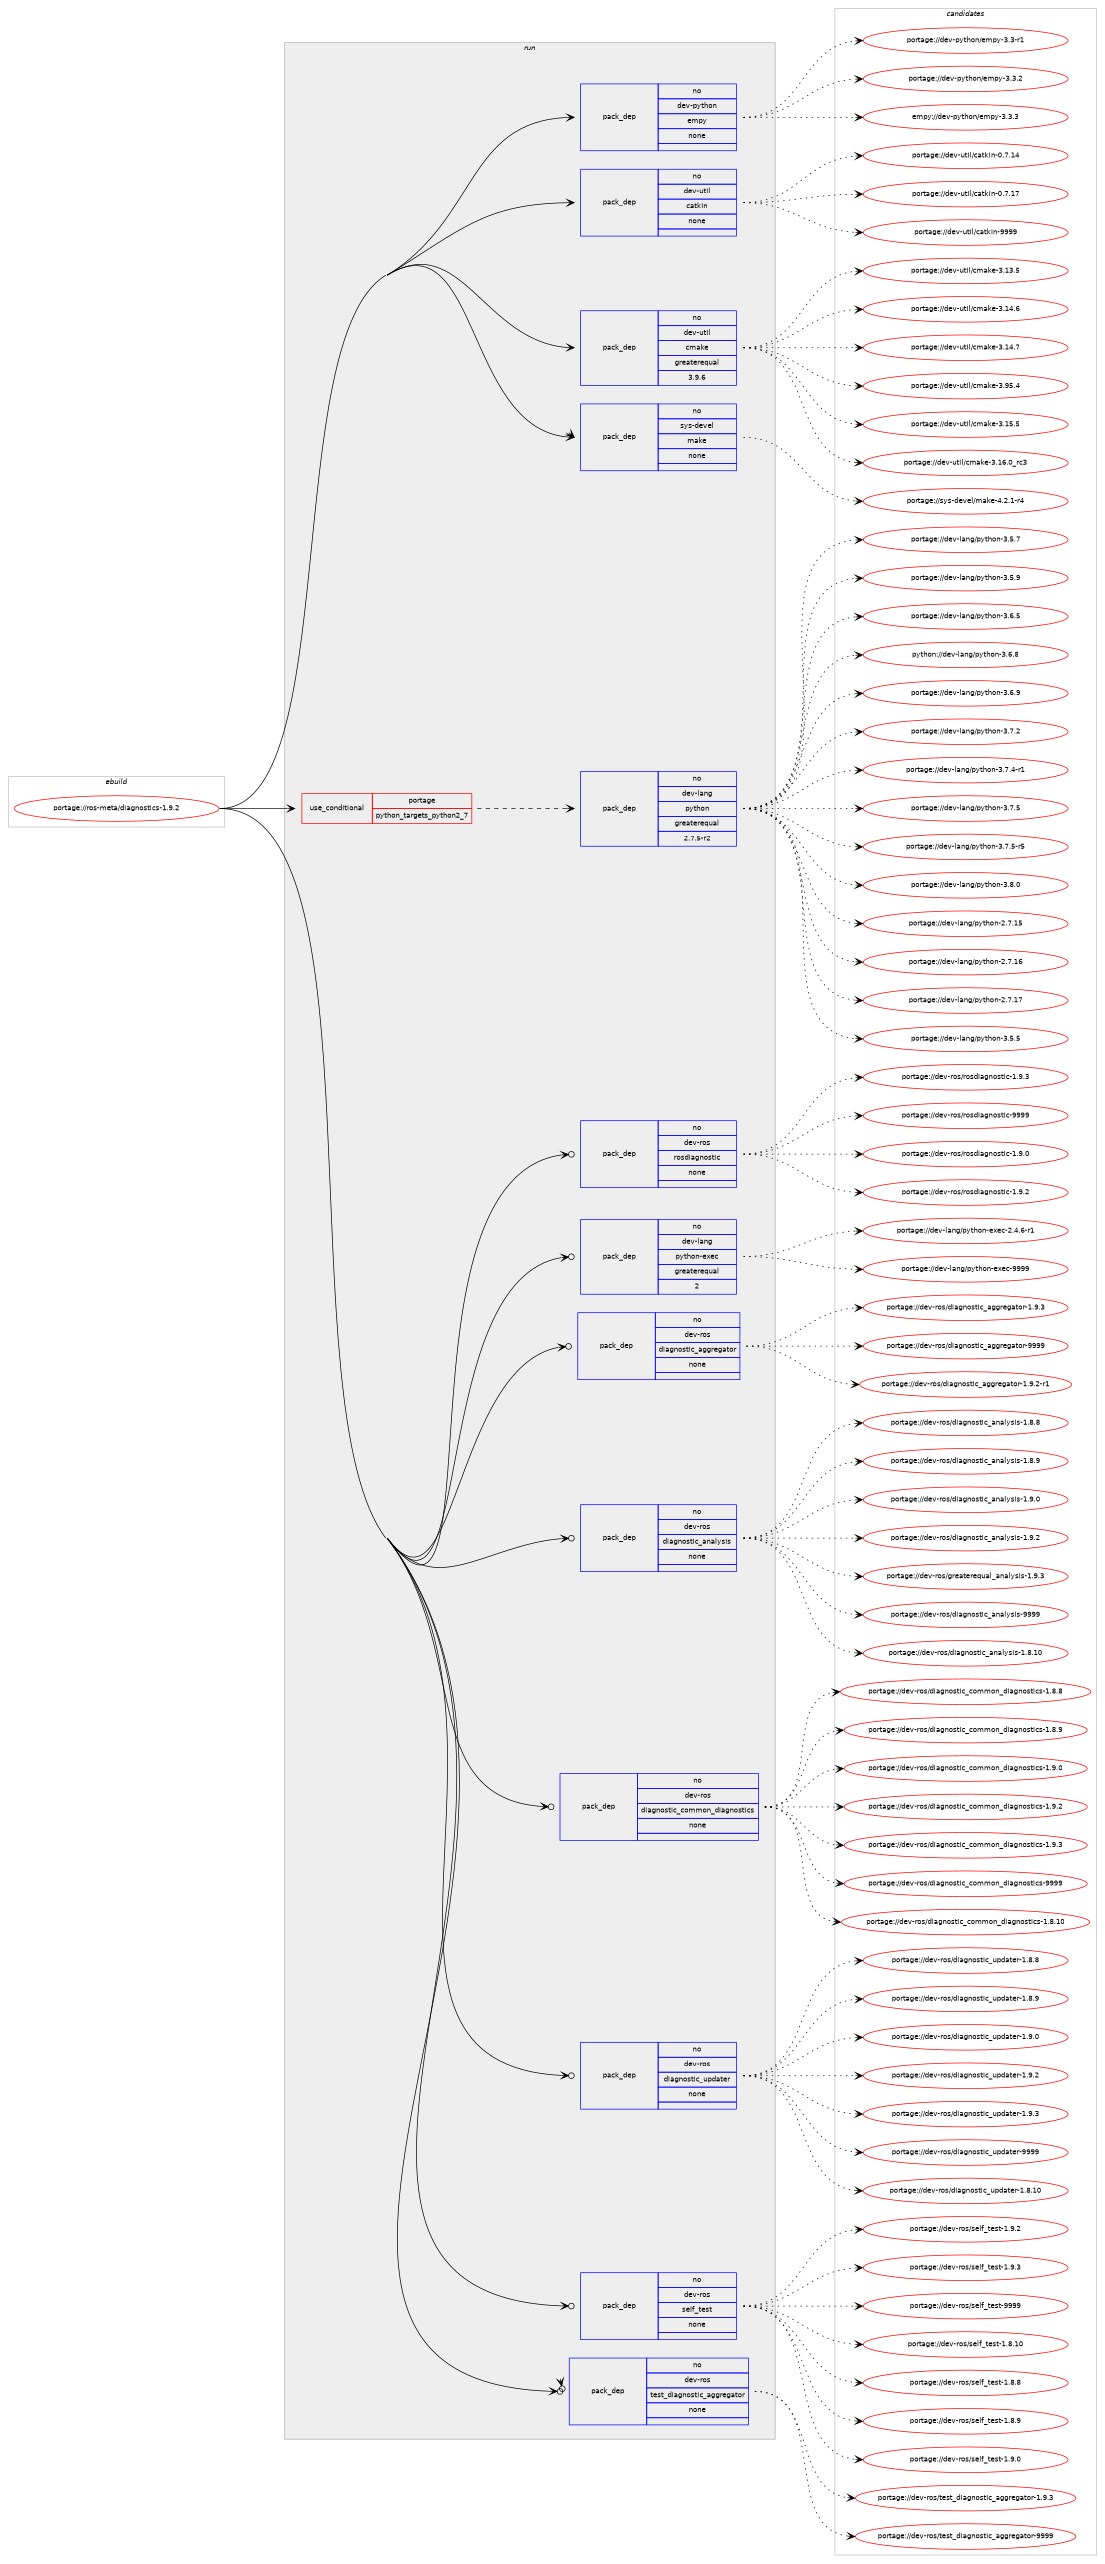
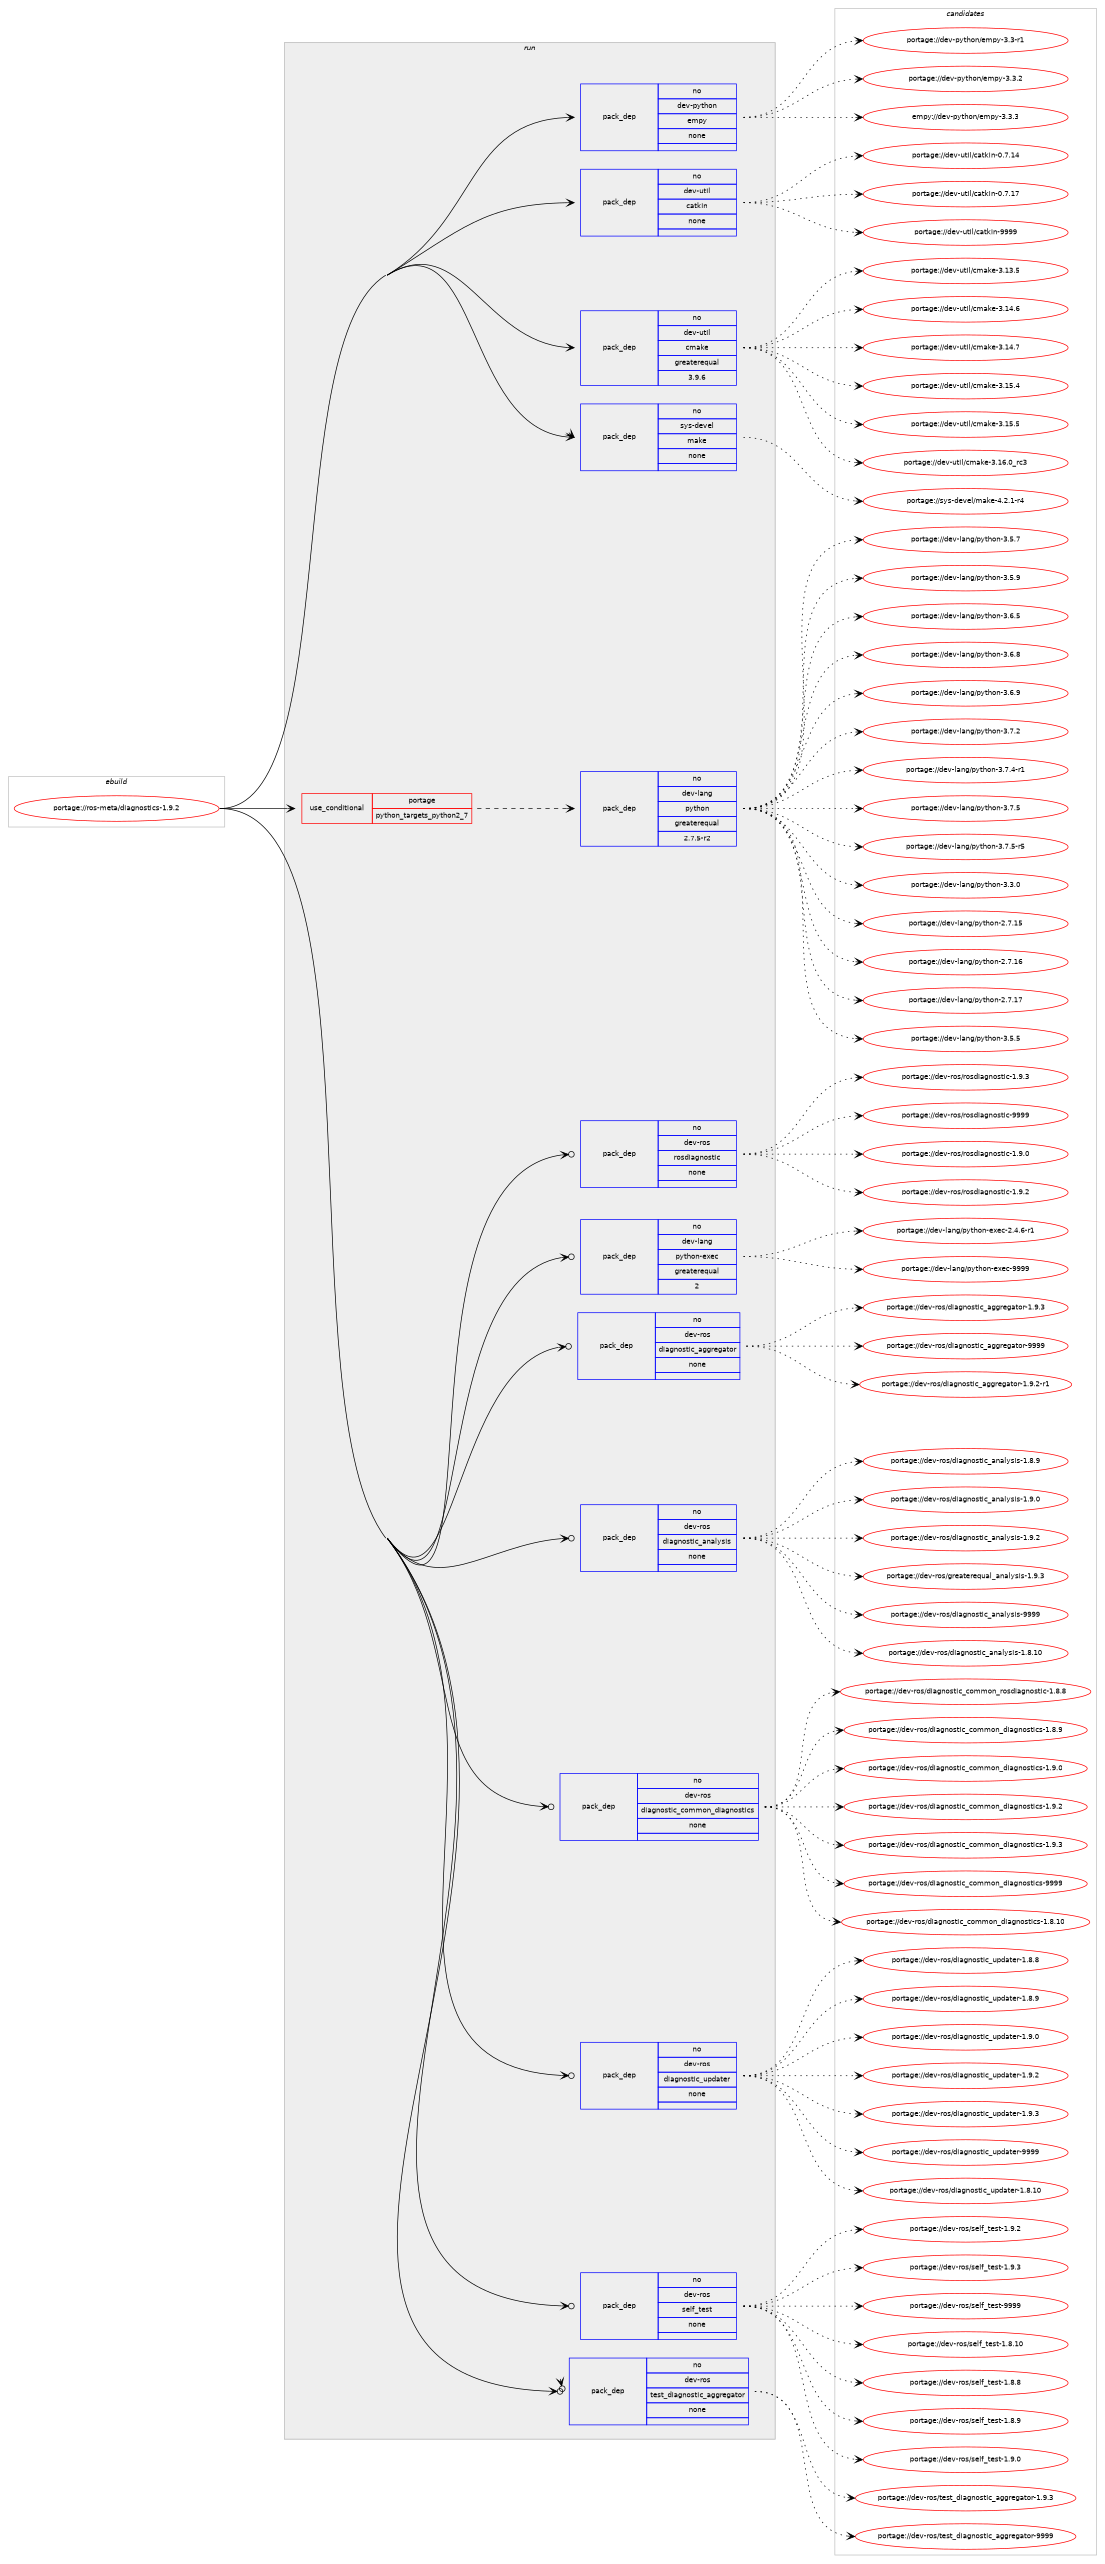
node "portage://dev-util/cmake-3.95.4": label "portage://dev-util/cmake-3.95.4" -> "portage://dev-util/cmake-3.15.4"
node "python://dev-lang/python-3.6.8": label "python://dev-lang/python-3.6.8" -> "portage://dev-lang/python-3.6.8"
node "portage://dev-lang/python-3.8.0": label "portage://dev-lang/python-3.8.0" -> "portage://dev-lang/python-3.3.0"
node "portage://dev-ros/diagnostic_analysis-1.8.8": removed
node "portage://dev-ros/diagnostic_common_diagnostics-1.8.8": label "portage://dev-ros/diagnostic_common_diagnostics-1.8.8" -> "portage://dev-ros/diagnostic_common_rosdiagnostic-1.8.8"
